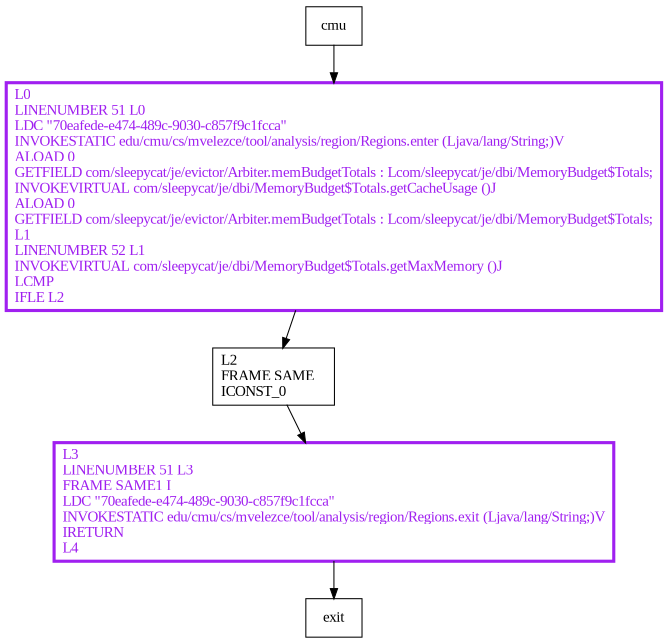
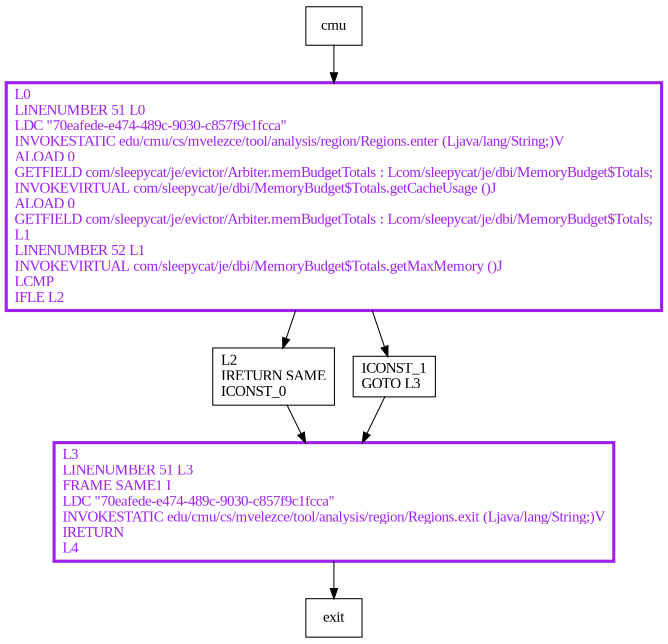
node "L2 FRAME SAME ICONST_0": label "L2 FRAME SAME ICONST_0" -> "L2 IRETURN SAME ICONST_0"
node "ICONST_1 GOTO L3": added
